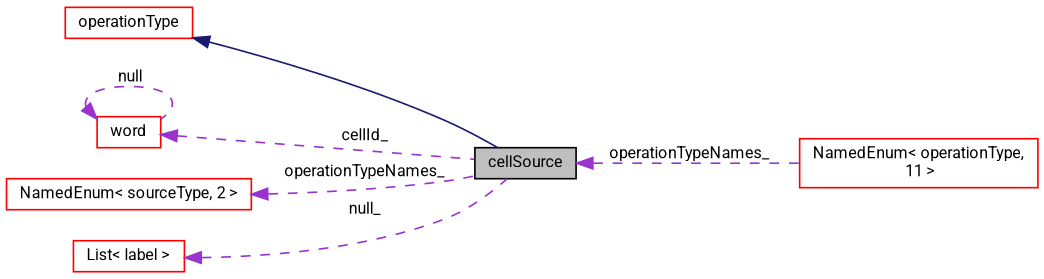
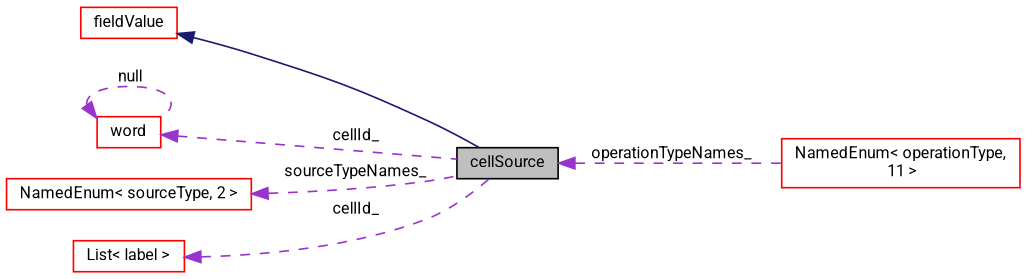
node "operationType": label "operationType" -> "fieldValue"
edge "cellSource" -> "NamedEnum< sourceType, 2 >": label " operationTypeNames_" -> " sourceTypeNames_"
edge "cellSource" -> "List< label >": label " null_" -> " cellId_"
